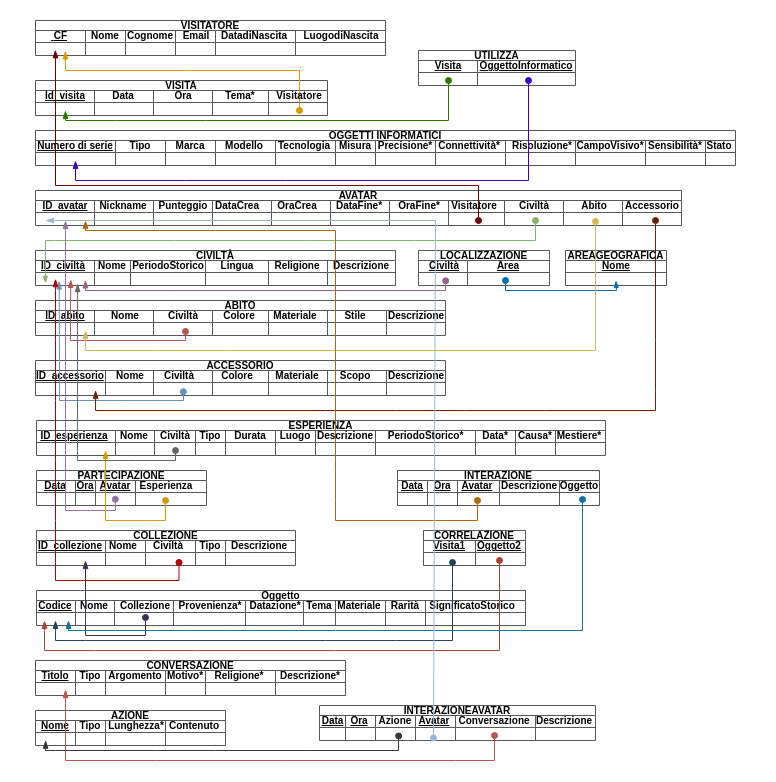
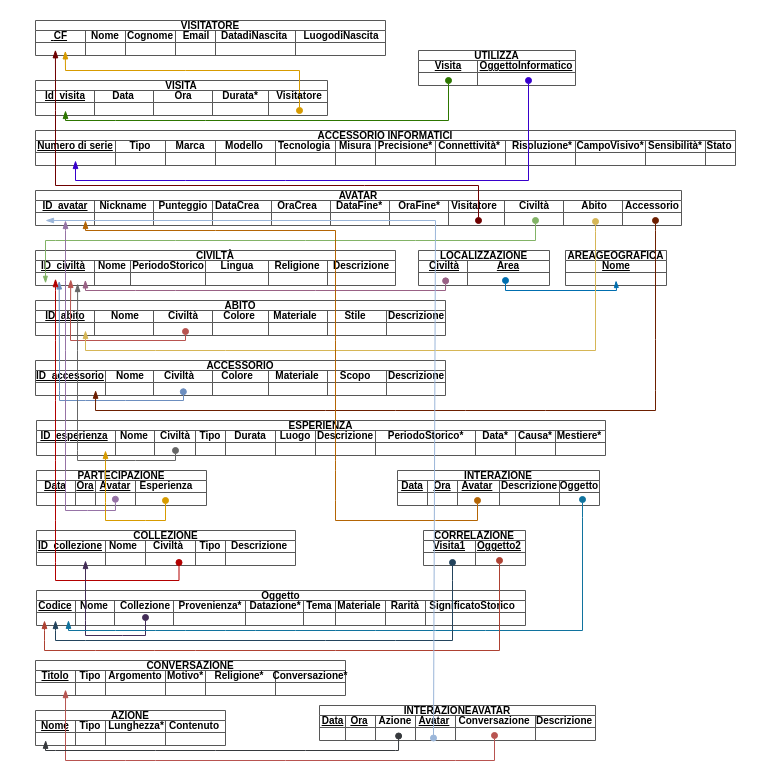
node "Tema*": label "Tema*" -> "Durata*"
node "OGGETTI INFORMATICI": label "OGGETTI INFORMATICI" -> "ACCESSORIO INFORMATICI"
node "Descrizione*": label "Descrizione*" -> "Conversazione*"
